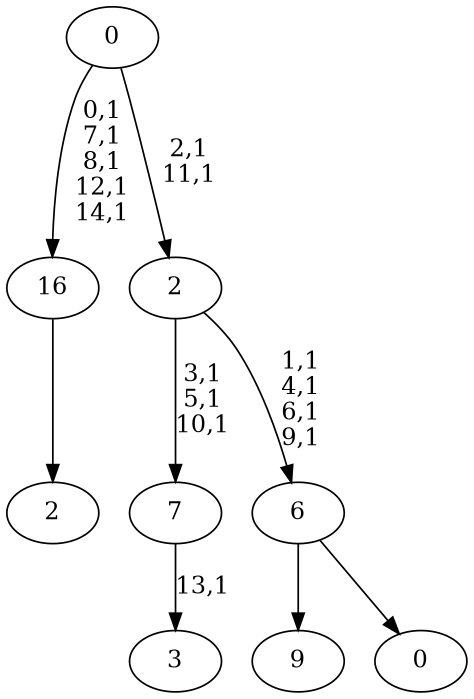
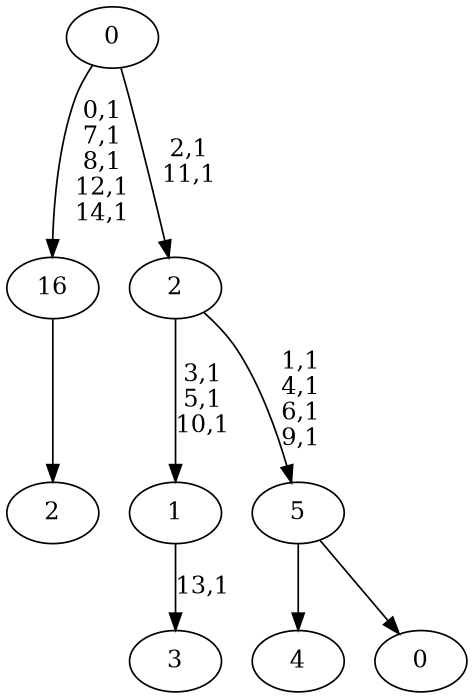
node "7": label "7" -> "1"
node "6": label "6" -> "5"
node "9": label "9" -> "4"
